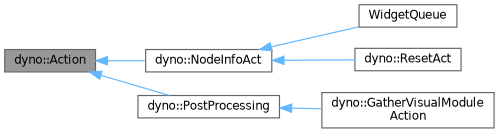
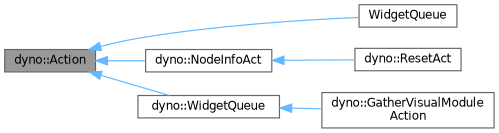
edge "WidgetQueue" -> "dyno::NodeInfoAct": now "WidgetQueue" -> "dyno::Action"
node "dyno::PostProcessing": label "dyno::PostProcessing" -> "dyno::WidgetQueue"
